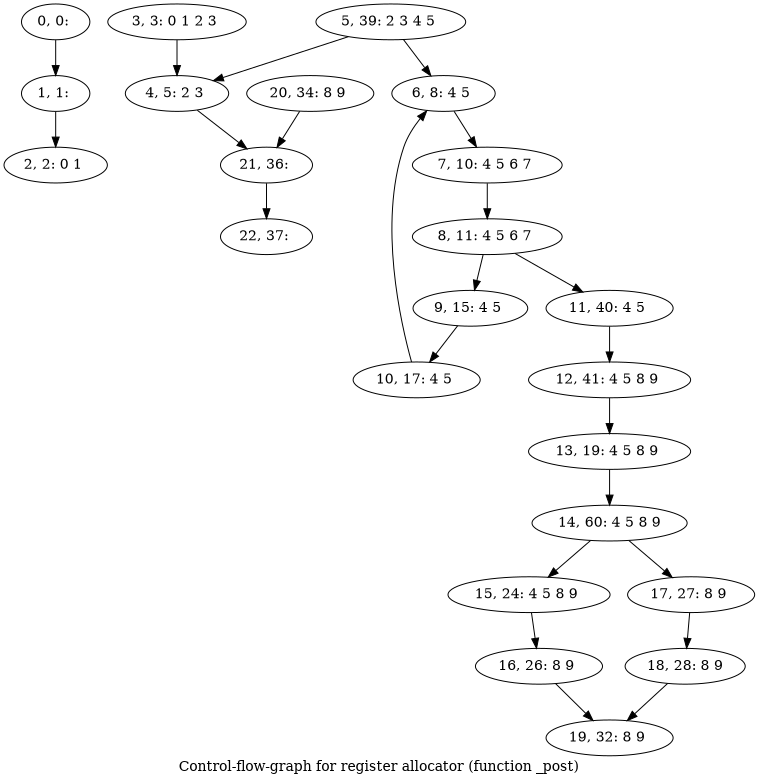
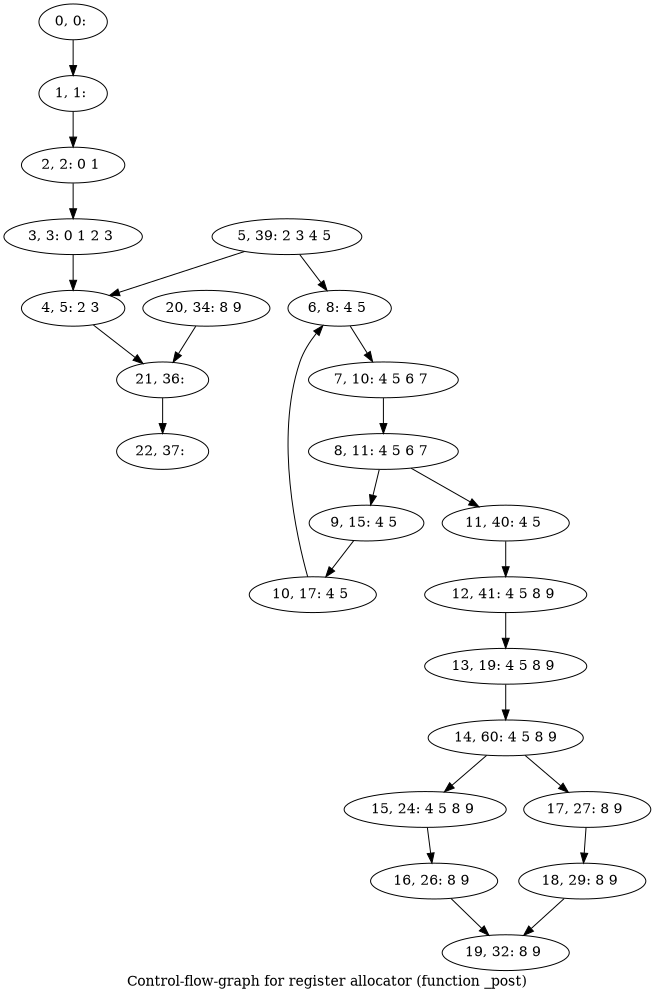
edge "2, 2: 0 1" -> "3, 3: 0 1 2 3": added
node "18, 28: 8 9": label "18, 28: 8 9" -> "18, 29: 8 9"
